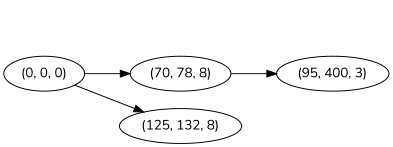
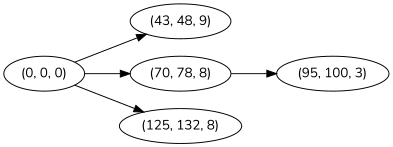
node "(43, 48, 9)": added
node "(95, 400, 3)": label "(95, 400, 3)" -> "(95, 100, 3)"
